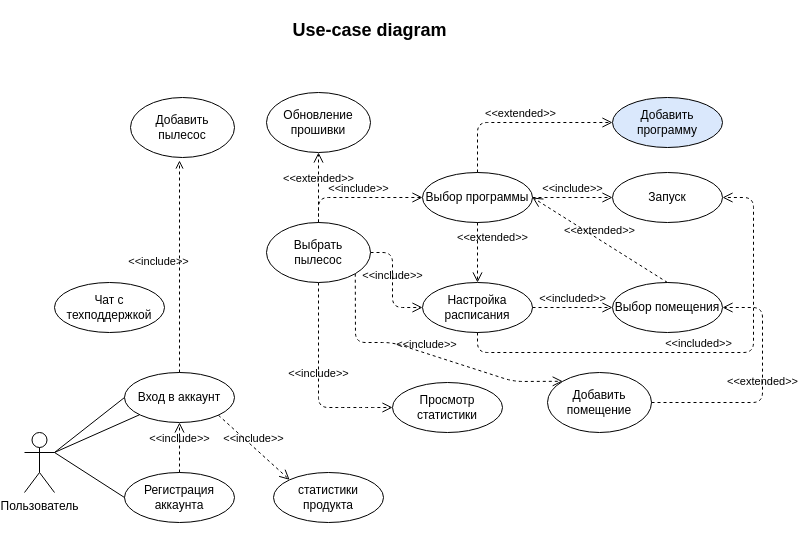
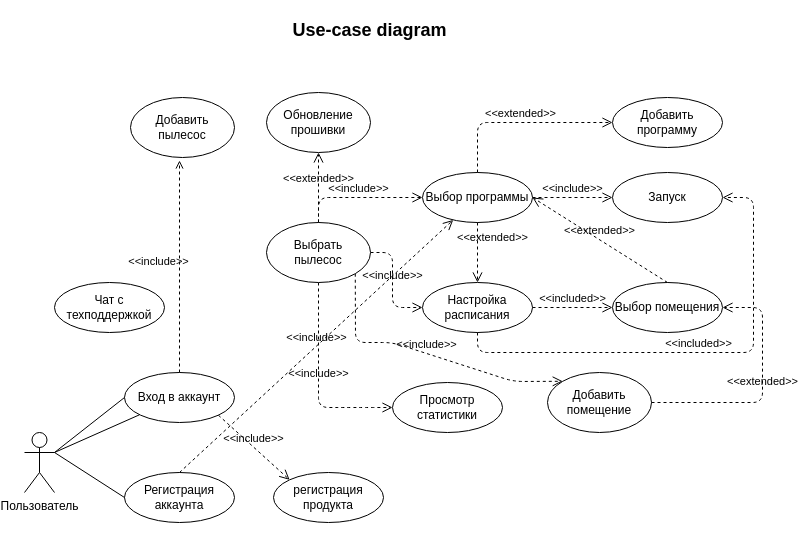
node "Добавить программу": fillcolor #dae8fc -> #ffffff
edge "Регистрация аккаунта" -> "Вход в аккаунт": now "Регистрация аккаунта" -> "Выбор программы"
node "статистики продукта": label "статистики продукта" -> "регистрация продукта"
